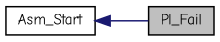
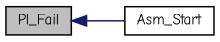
edge "Pl_Fail" -> "Asm_Start": reversed
